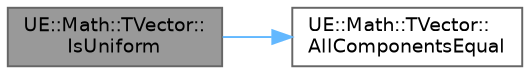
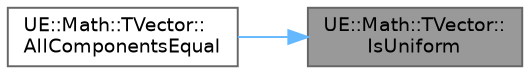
edge "UE::Math::TVector:: IsUniform" -> "UE::Math::TVector:: AllComponentsEqual": reversed
